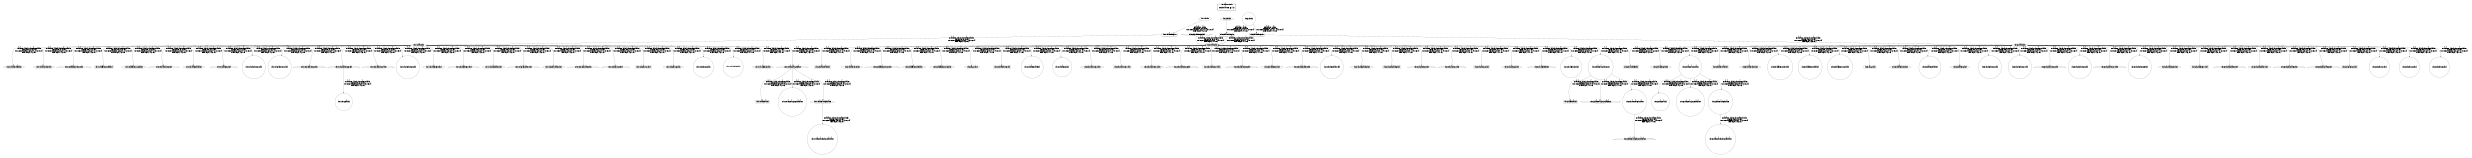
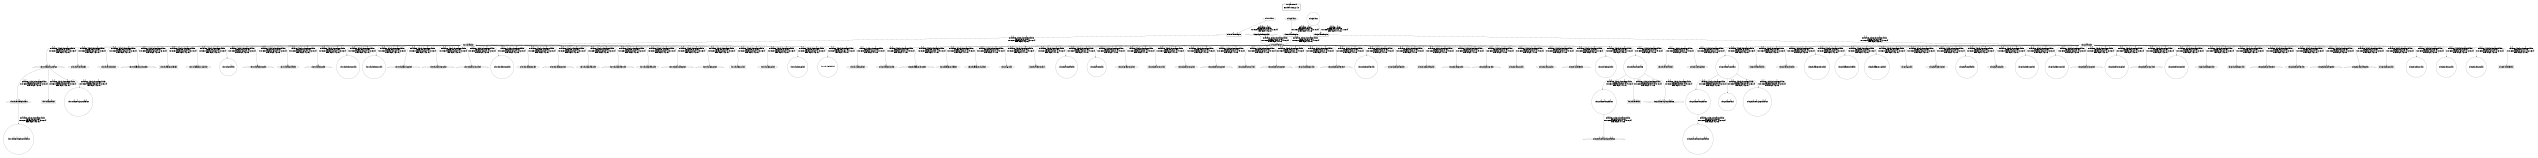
node "robot2_tf/camera_rgb_footprint": label "robot2_tf/camera_rgb_footprint" -> "robot2_tf/camera_rgb_frame"
edge "robot1_tf/pole_bottom_3_link" -> "robot1_tf/optical_link": now "robot1_tf/base_link" -> "robot1_tf/optical_link"
